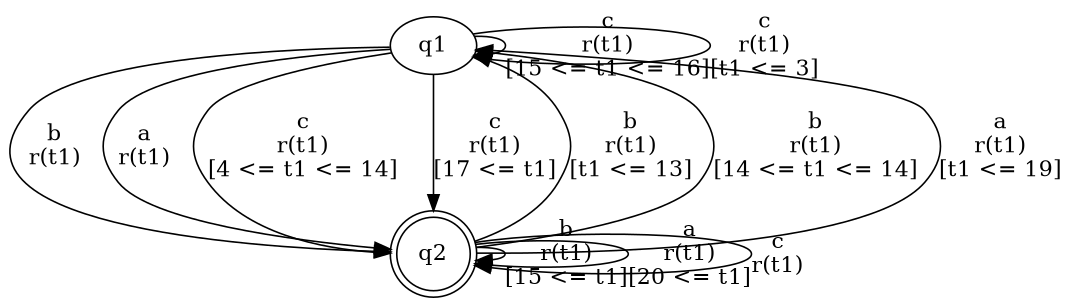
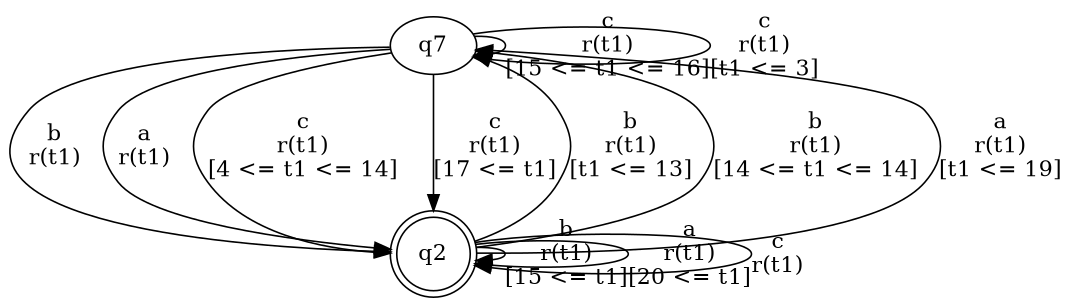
node "q1": label "q1" -> "q7"
